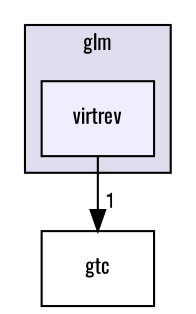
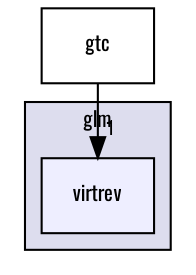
edge "virtrev" -> "gtc": reversed
